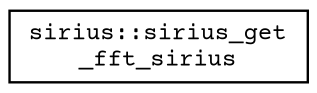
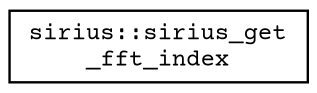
node "sirius::sirius_get _fft_sirius": label "sirius::sirius_get _fft_sirius" -> "sirius::sirius_get _fft_index"
